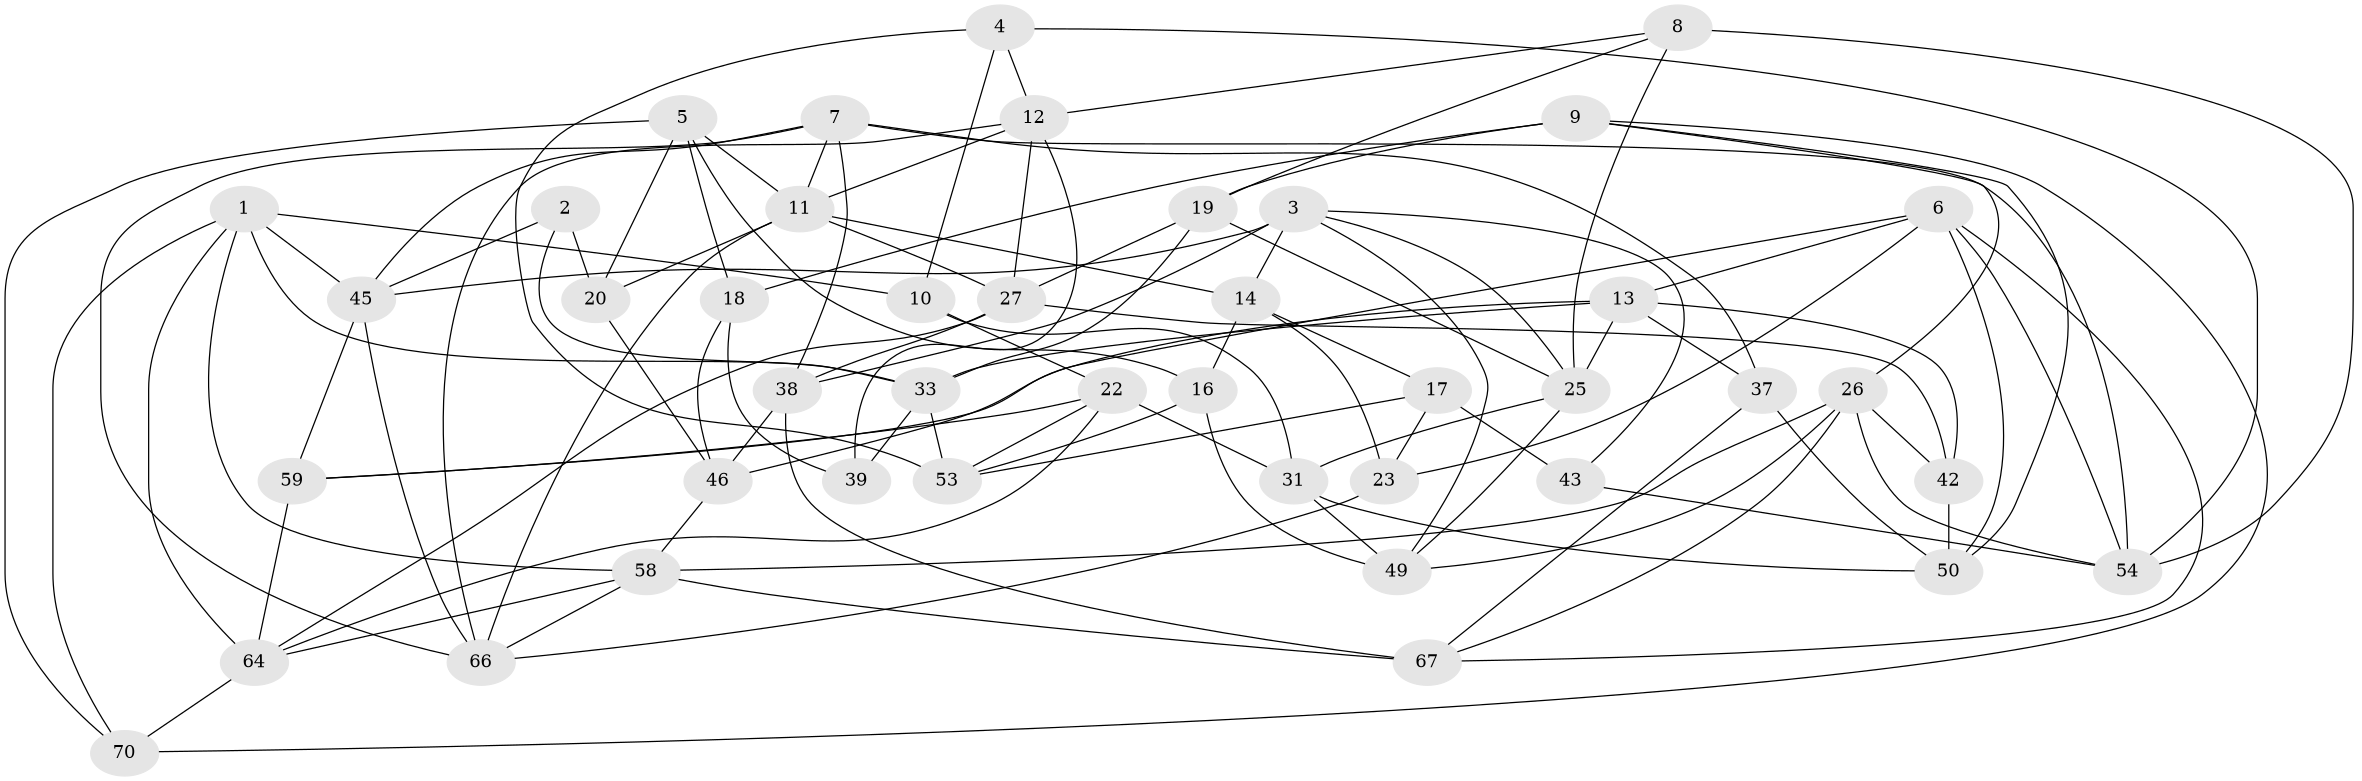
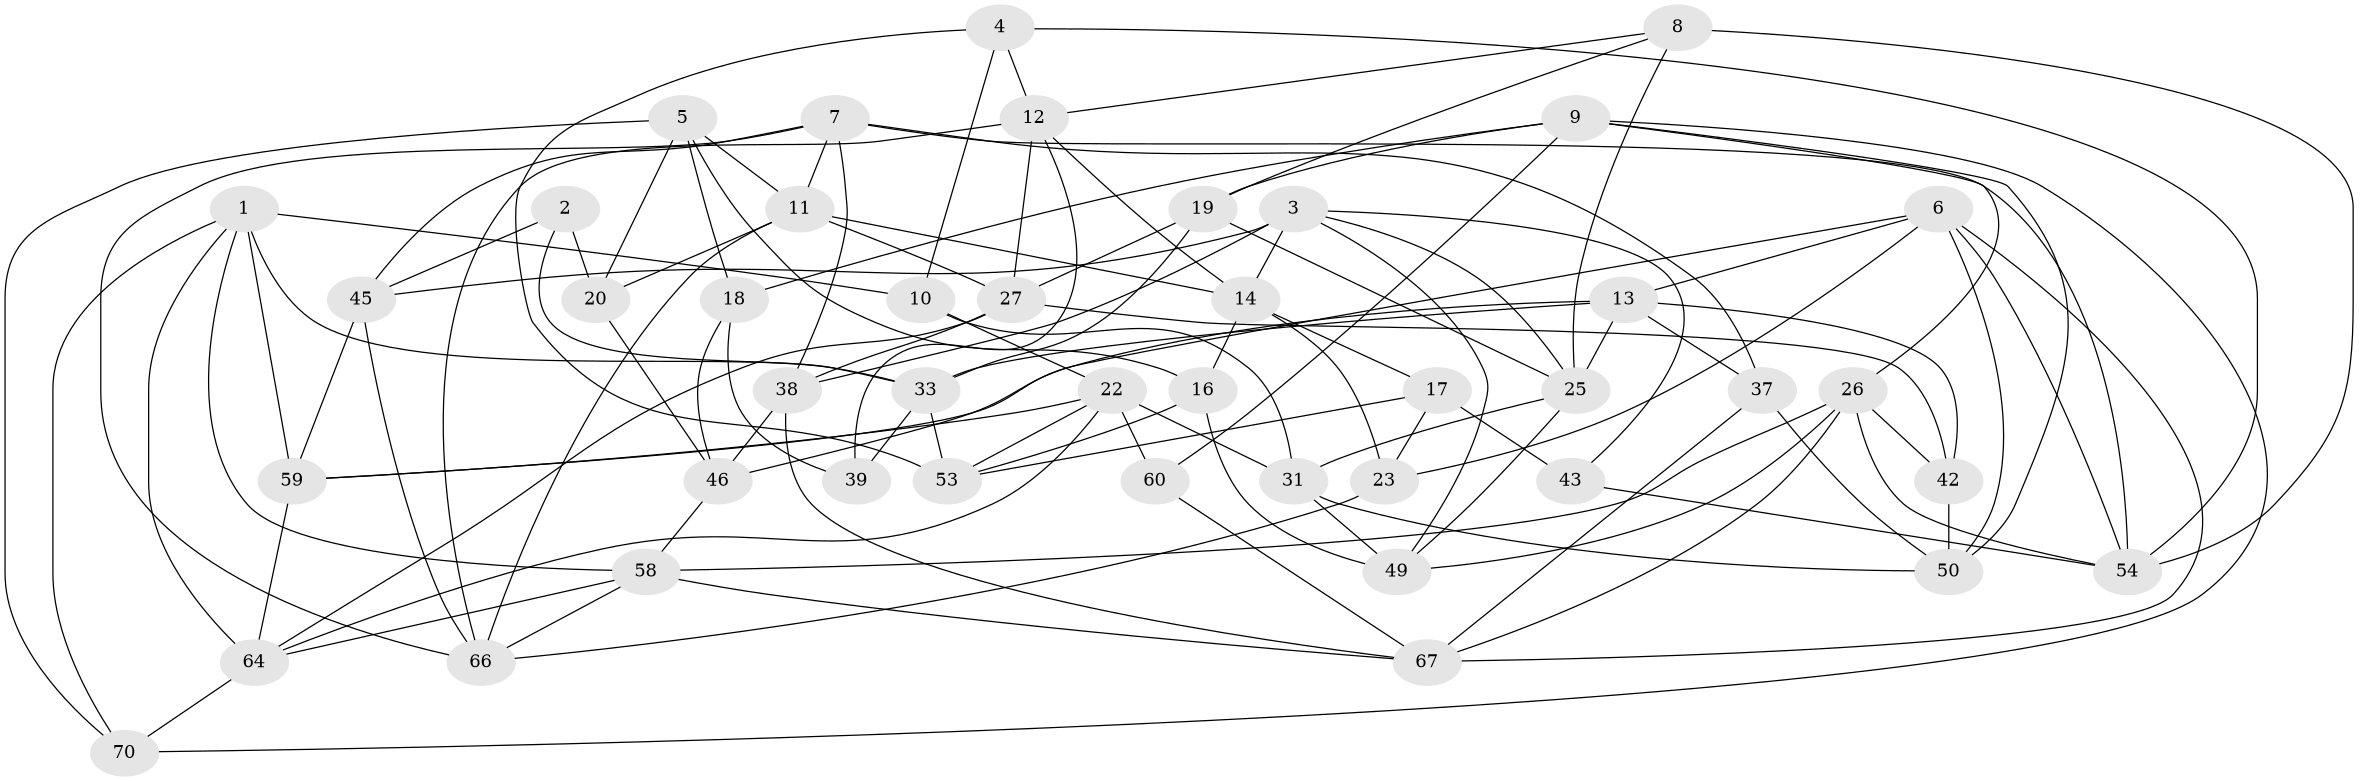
edge "12" -- "11": now "12" -- "14"
edge "1" -- "45": now "1" -- "59"
node "60": added
